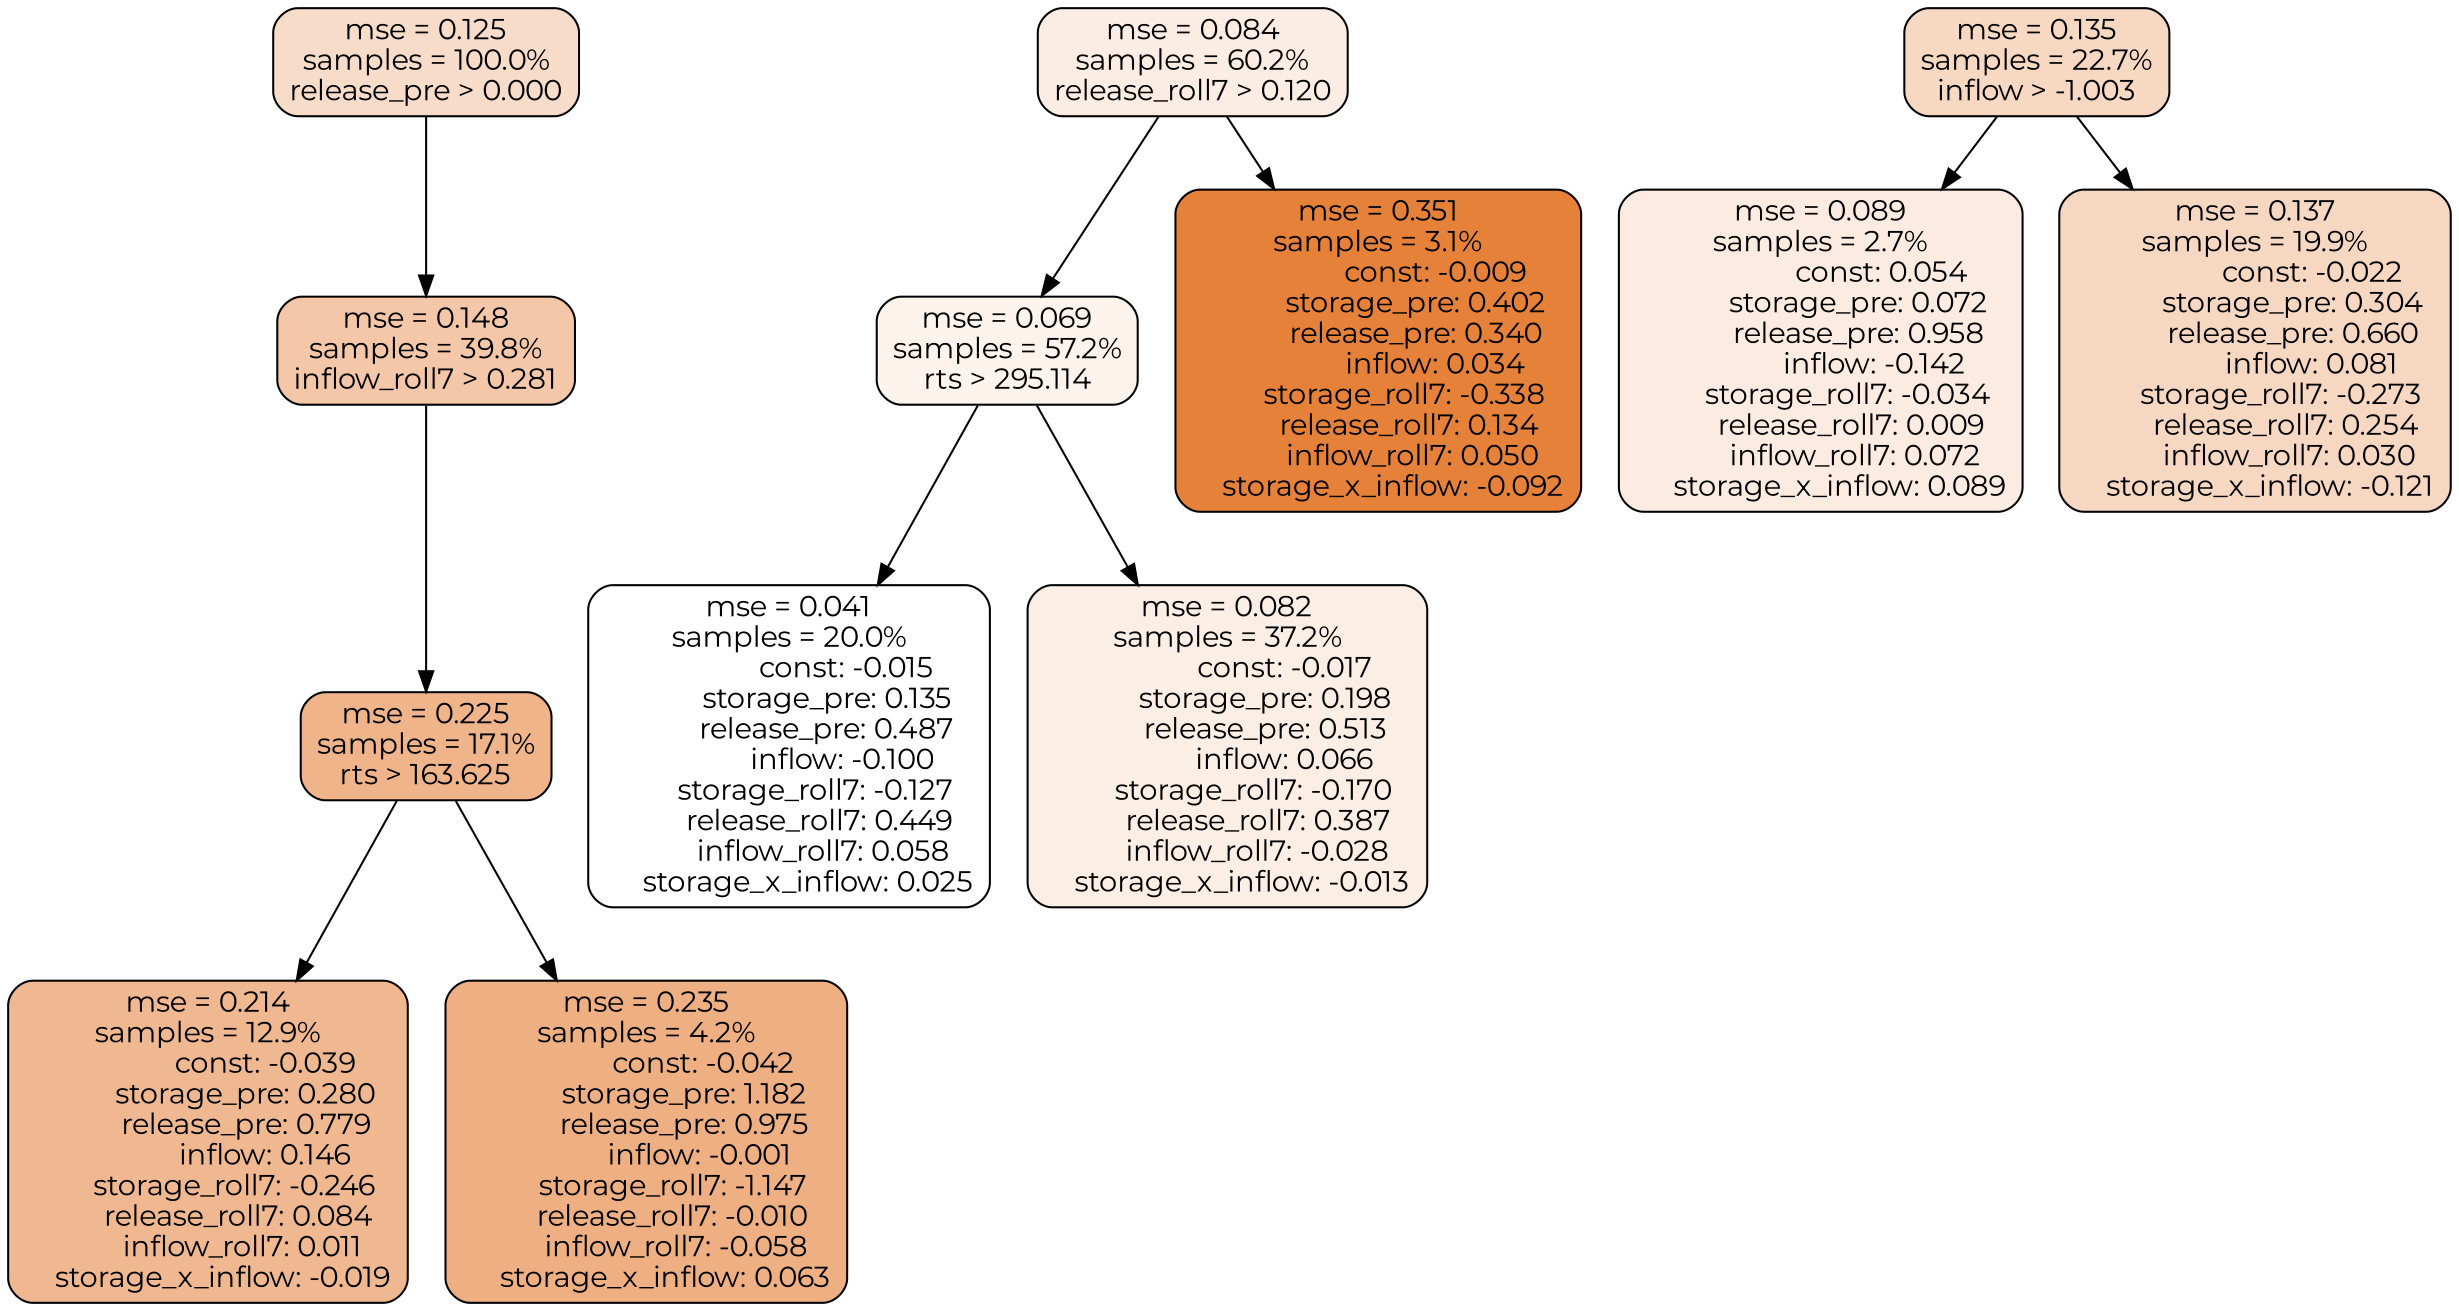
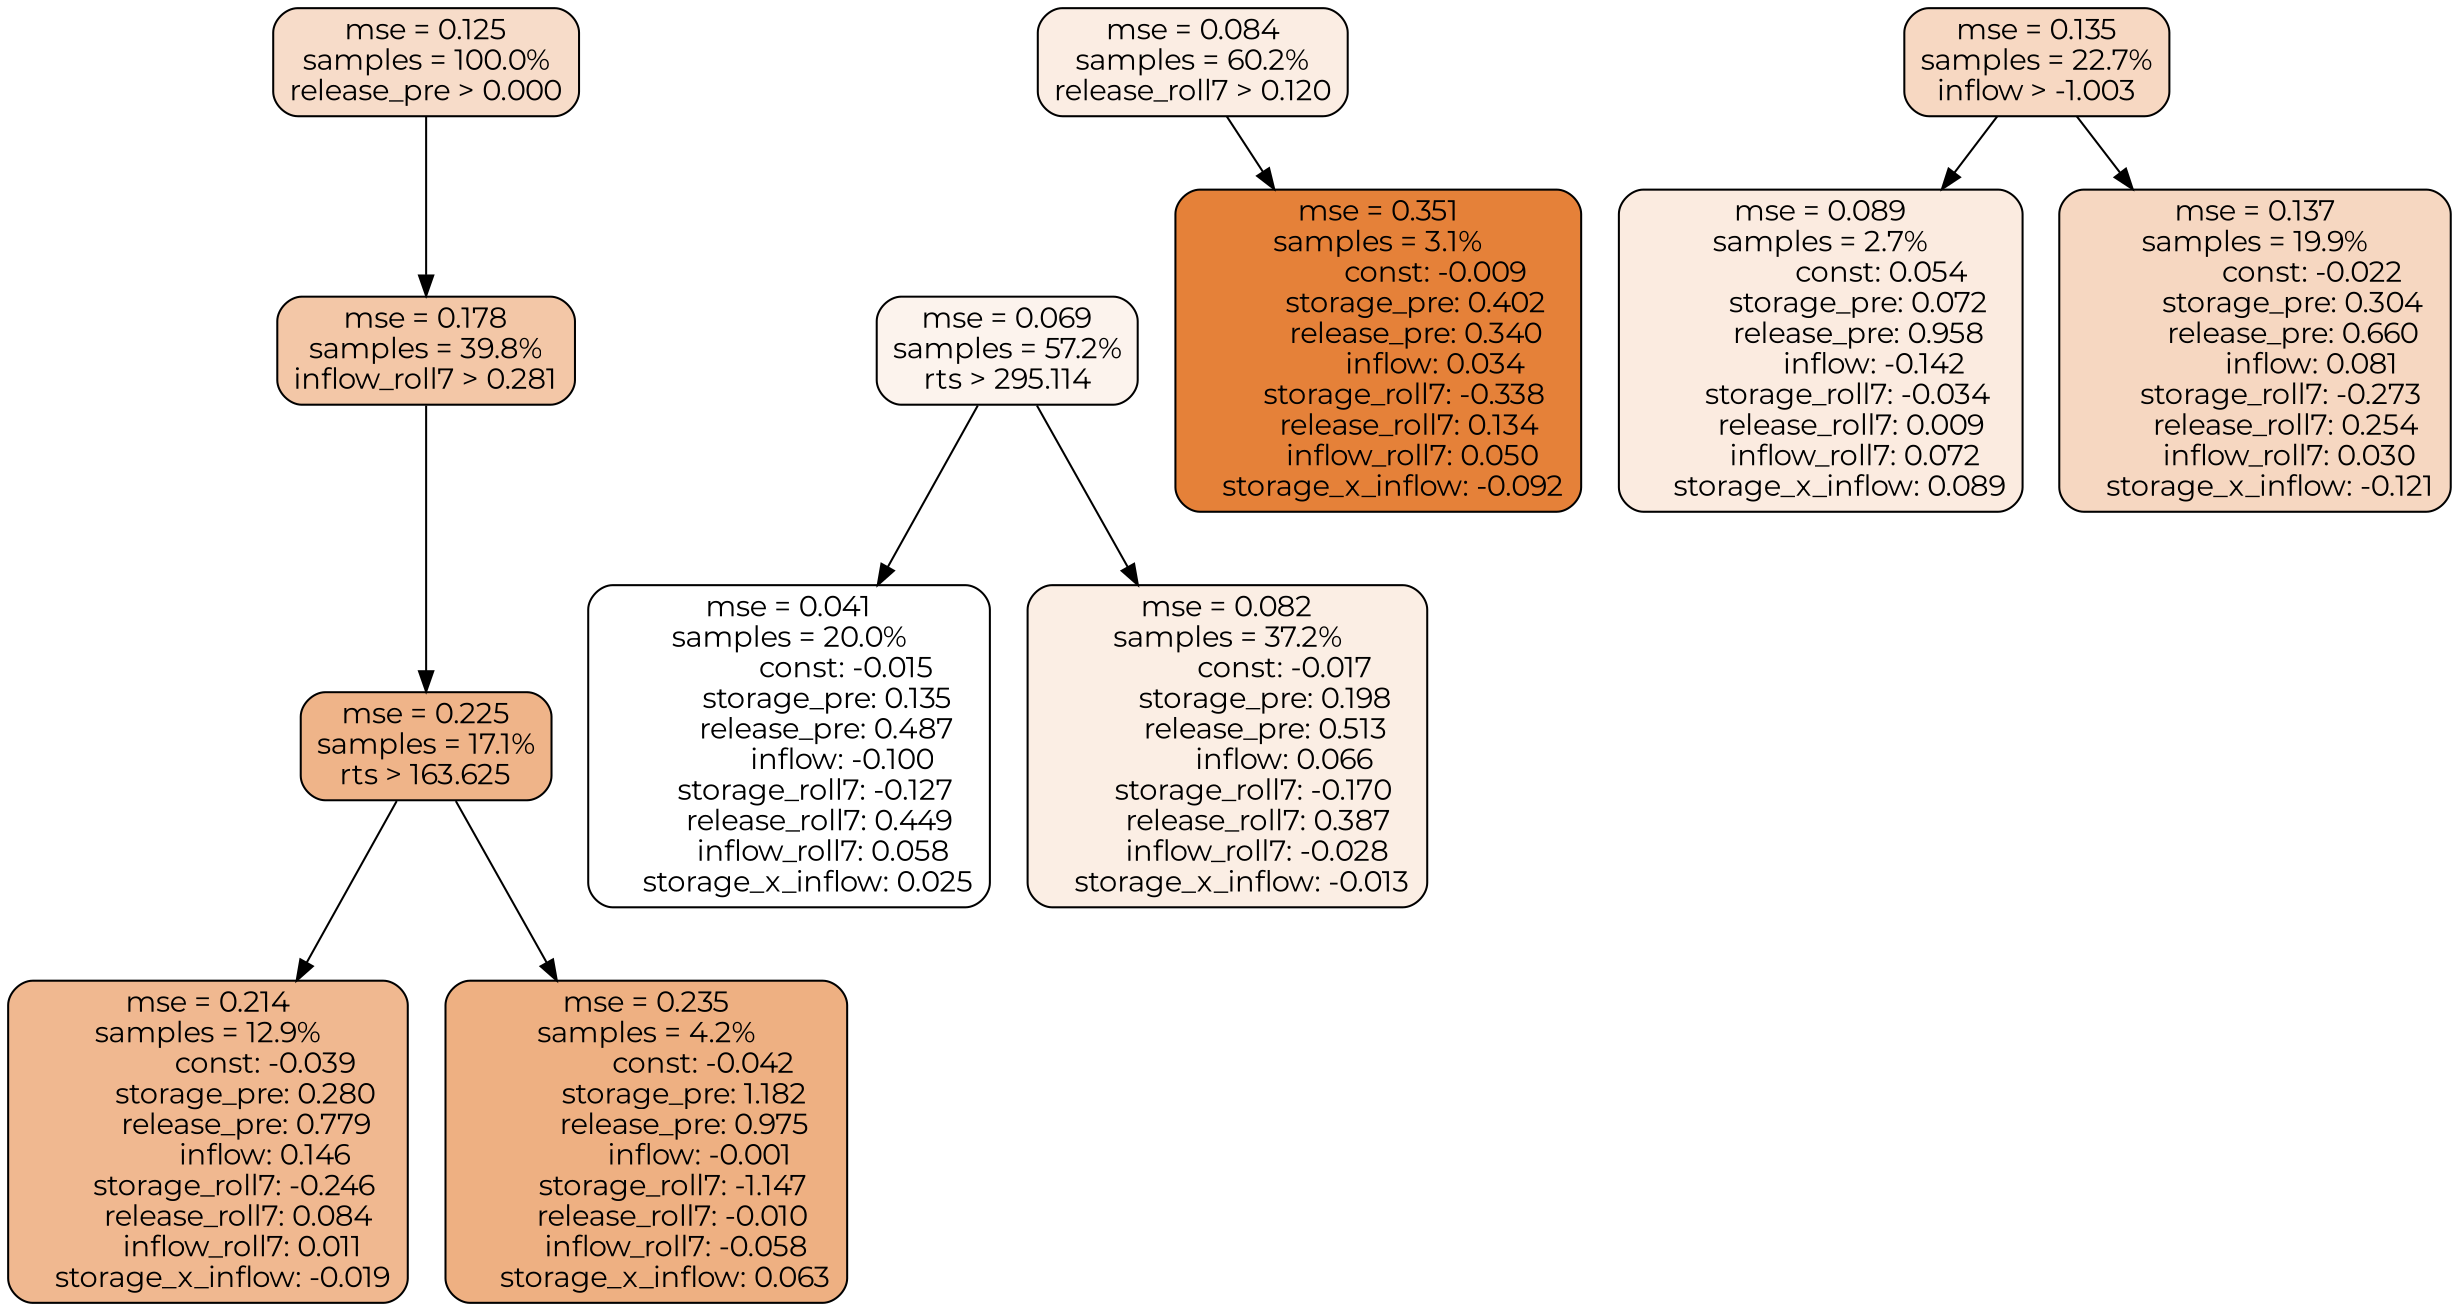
edge "mse = 0.084 samples = 60.2% release_roll7 > 0.120" -> "mse = 0.069 samples = 57.2% rts > 295.114": removed
node "mse = 0.148 samples = 39.8% inflow_roll7 > 0.281": label "mse = 0.148 samples = 39.8% inflow_roll7 > 0.281" -> "mse = 0.178 samples = 39.8% inflow_roll7 > 0.281"
